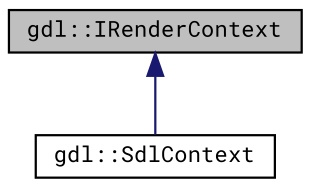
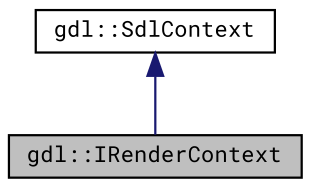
edge "gdl::SdlContext" -> "gdl::IRenderContext": reversed
